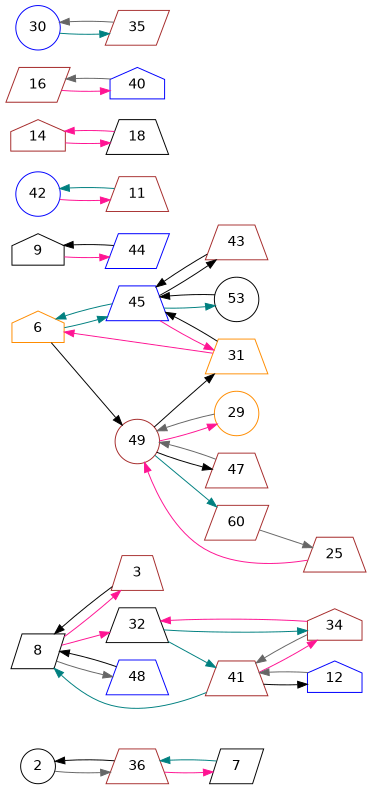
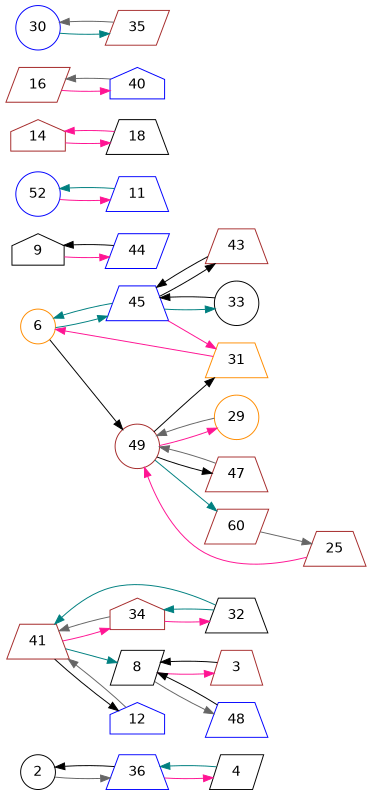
node "42": label "42" -> "52"
node "11": color brown -> blue
node "53": label "53" -> "33"
node "6": shape house -> circle
edge "31" -> "45": removed
edge "8" -> "32": removed
node "36": color brown -> blue
node "7": label "7" -> "4"
